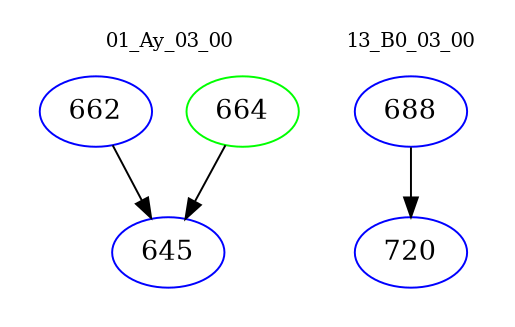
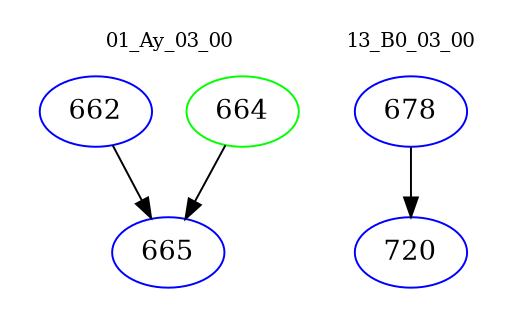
node "688": label "688" -> "678"
node "645": label "645" -> "665"
